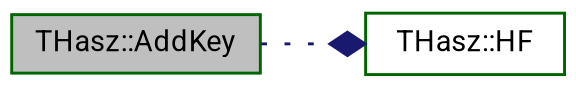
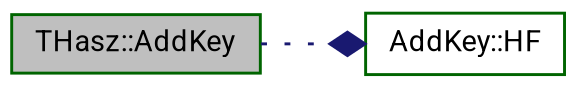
node "THasz::HF": label "THasz::HF" -> "AddKey::HF"
